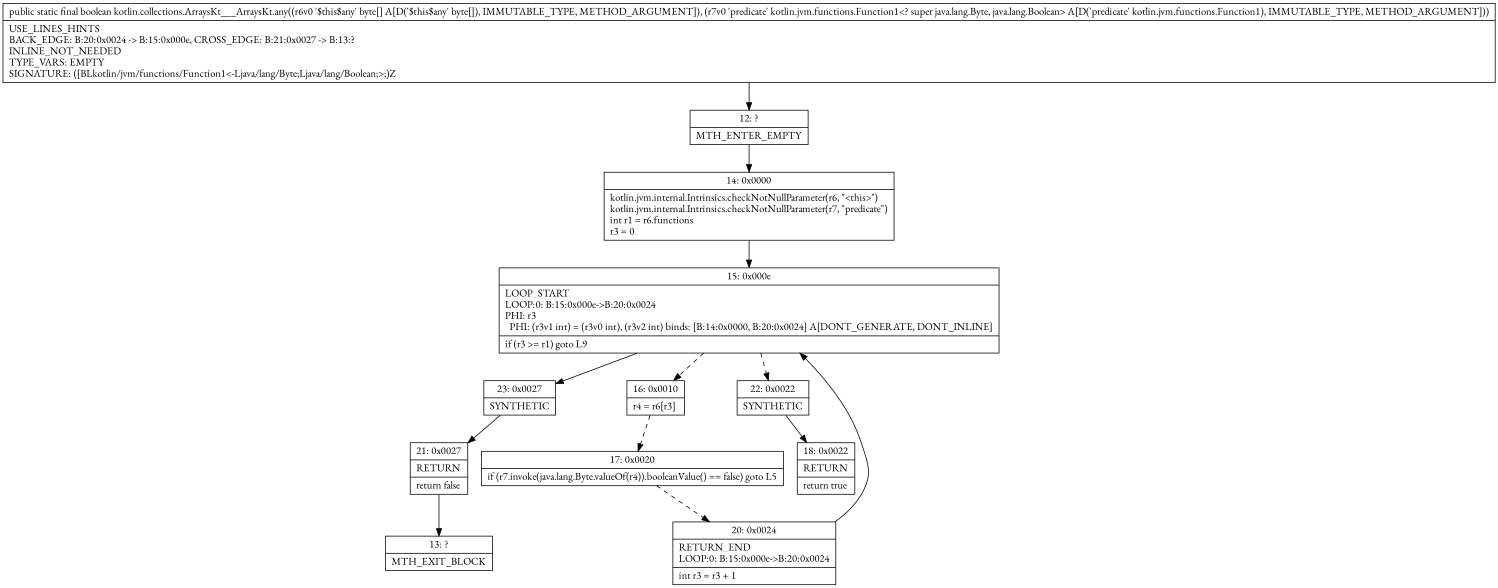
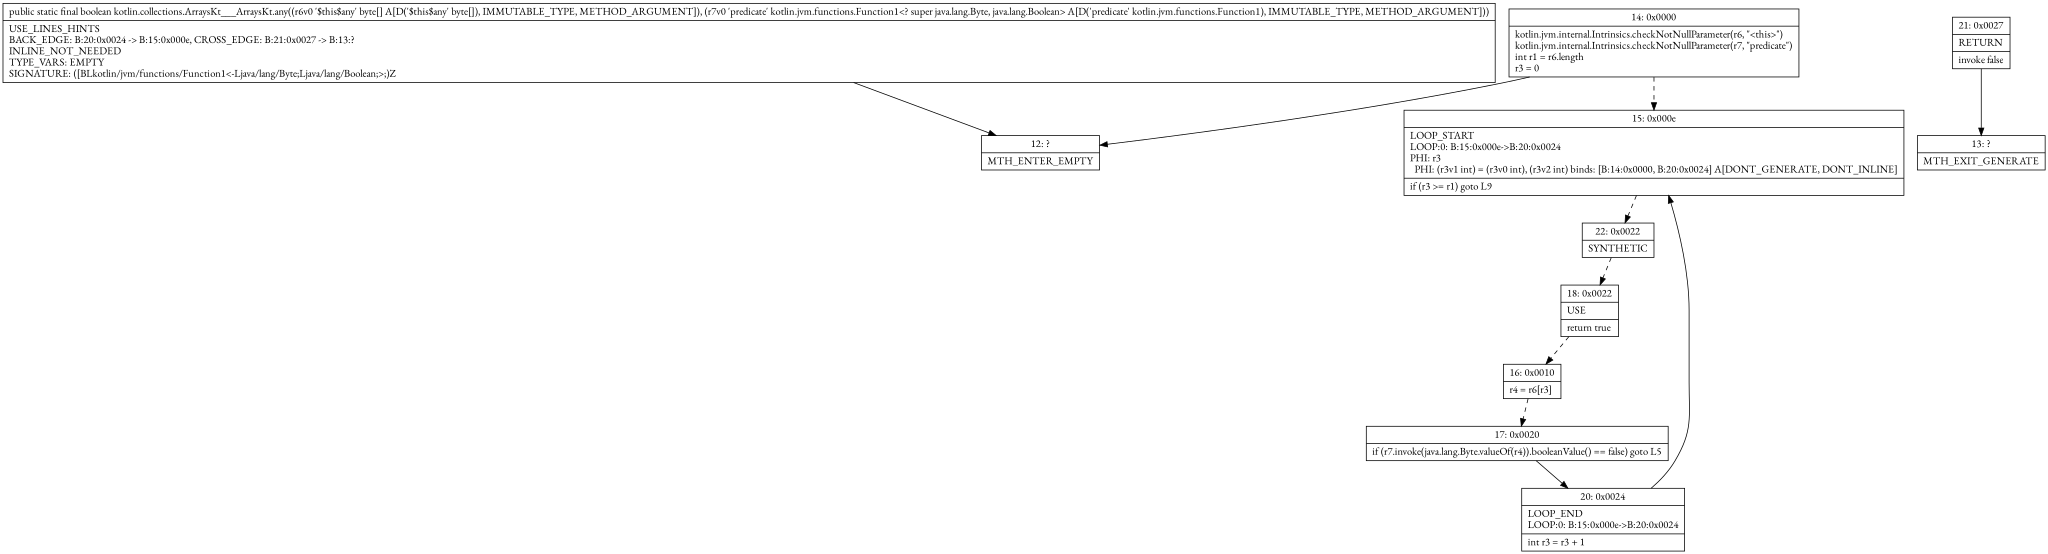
edge "12: ?" -> "14: 0x0000": reversed
node "14: 0x0000": text "int r1 = r6.functions" -> "int r1 = r6.length"
edge "14: 0x0000" -> "15: 0x000e": style solid -> dashed
edge "15: 0x000e" -> "16: 0x0010": now "18: 0x0022" -> "16: 0x0010"
node "23: 0x0027": removed
edge "22: 0x0022" -> "18: 0x0022": style solid -> dashed
node "18: 0x0022": text "RETURN" -> "USE"
node "21: 0x0027": text "return false" -> "invoke false"
edge "17: 0x0020" -> "20: 0x0024": style dashed -> solid
node "20: 0x0024": text "RETURN_END" -> "LOOP_END"
node "13: ?": text "MTH_EXIT_BLOCK" -> "MTH_EXIT_GENERATE"
